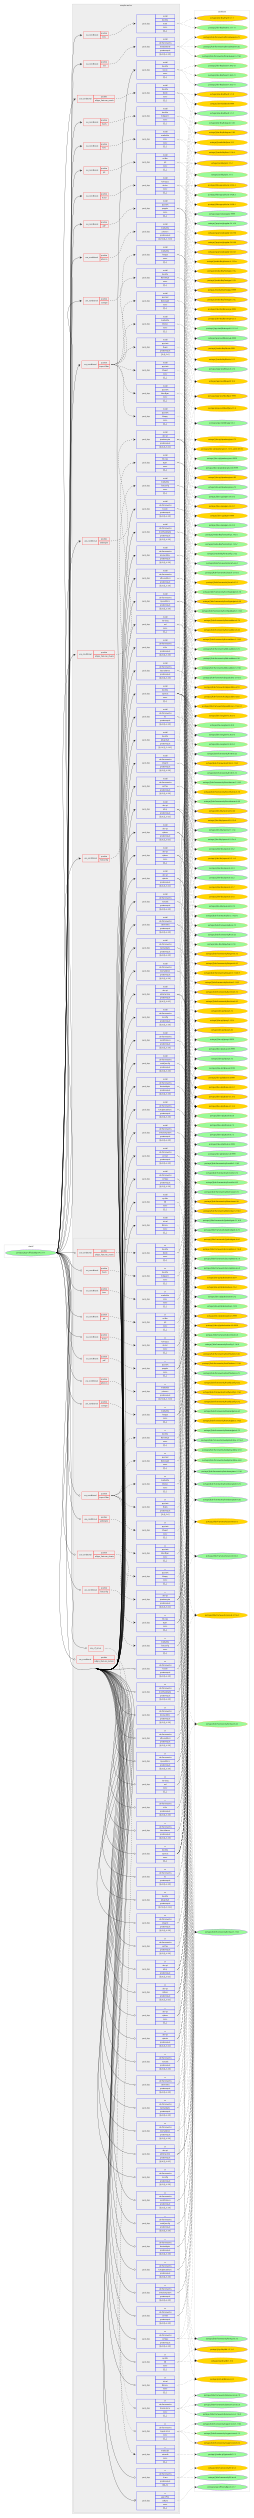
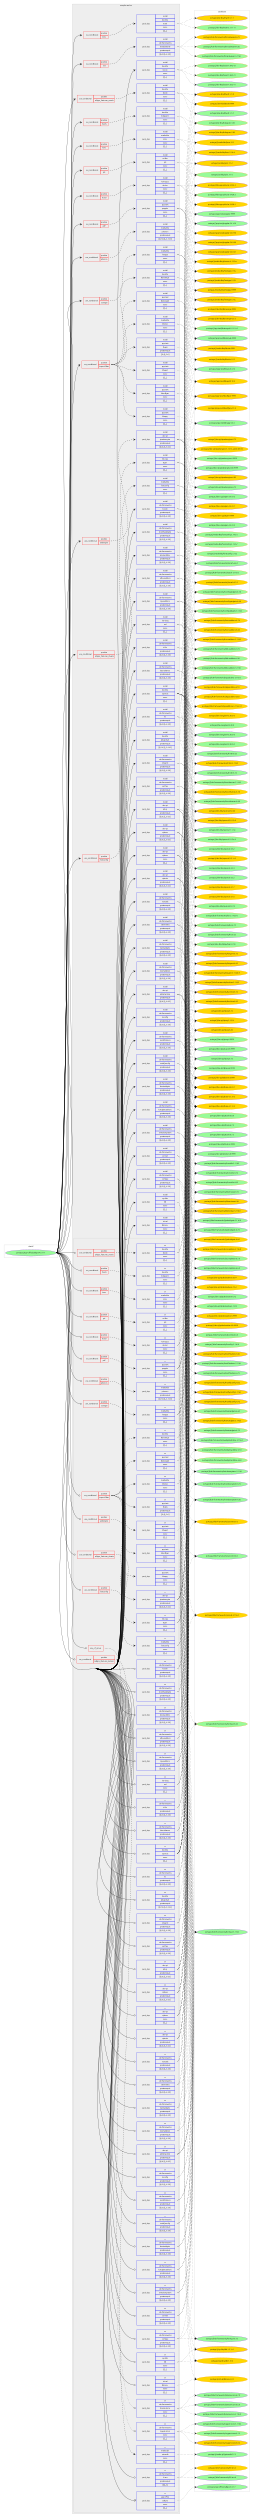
node "portage://kde-frameworks/knotifications-5.116.0": fillcolor gold -> palegreen
